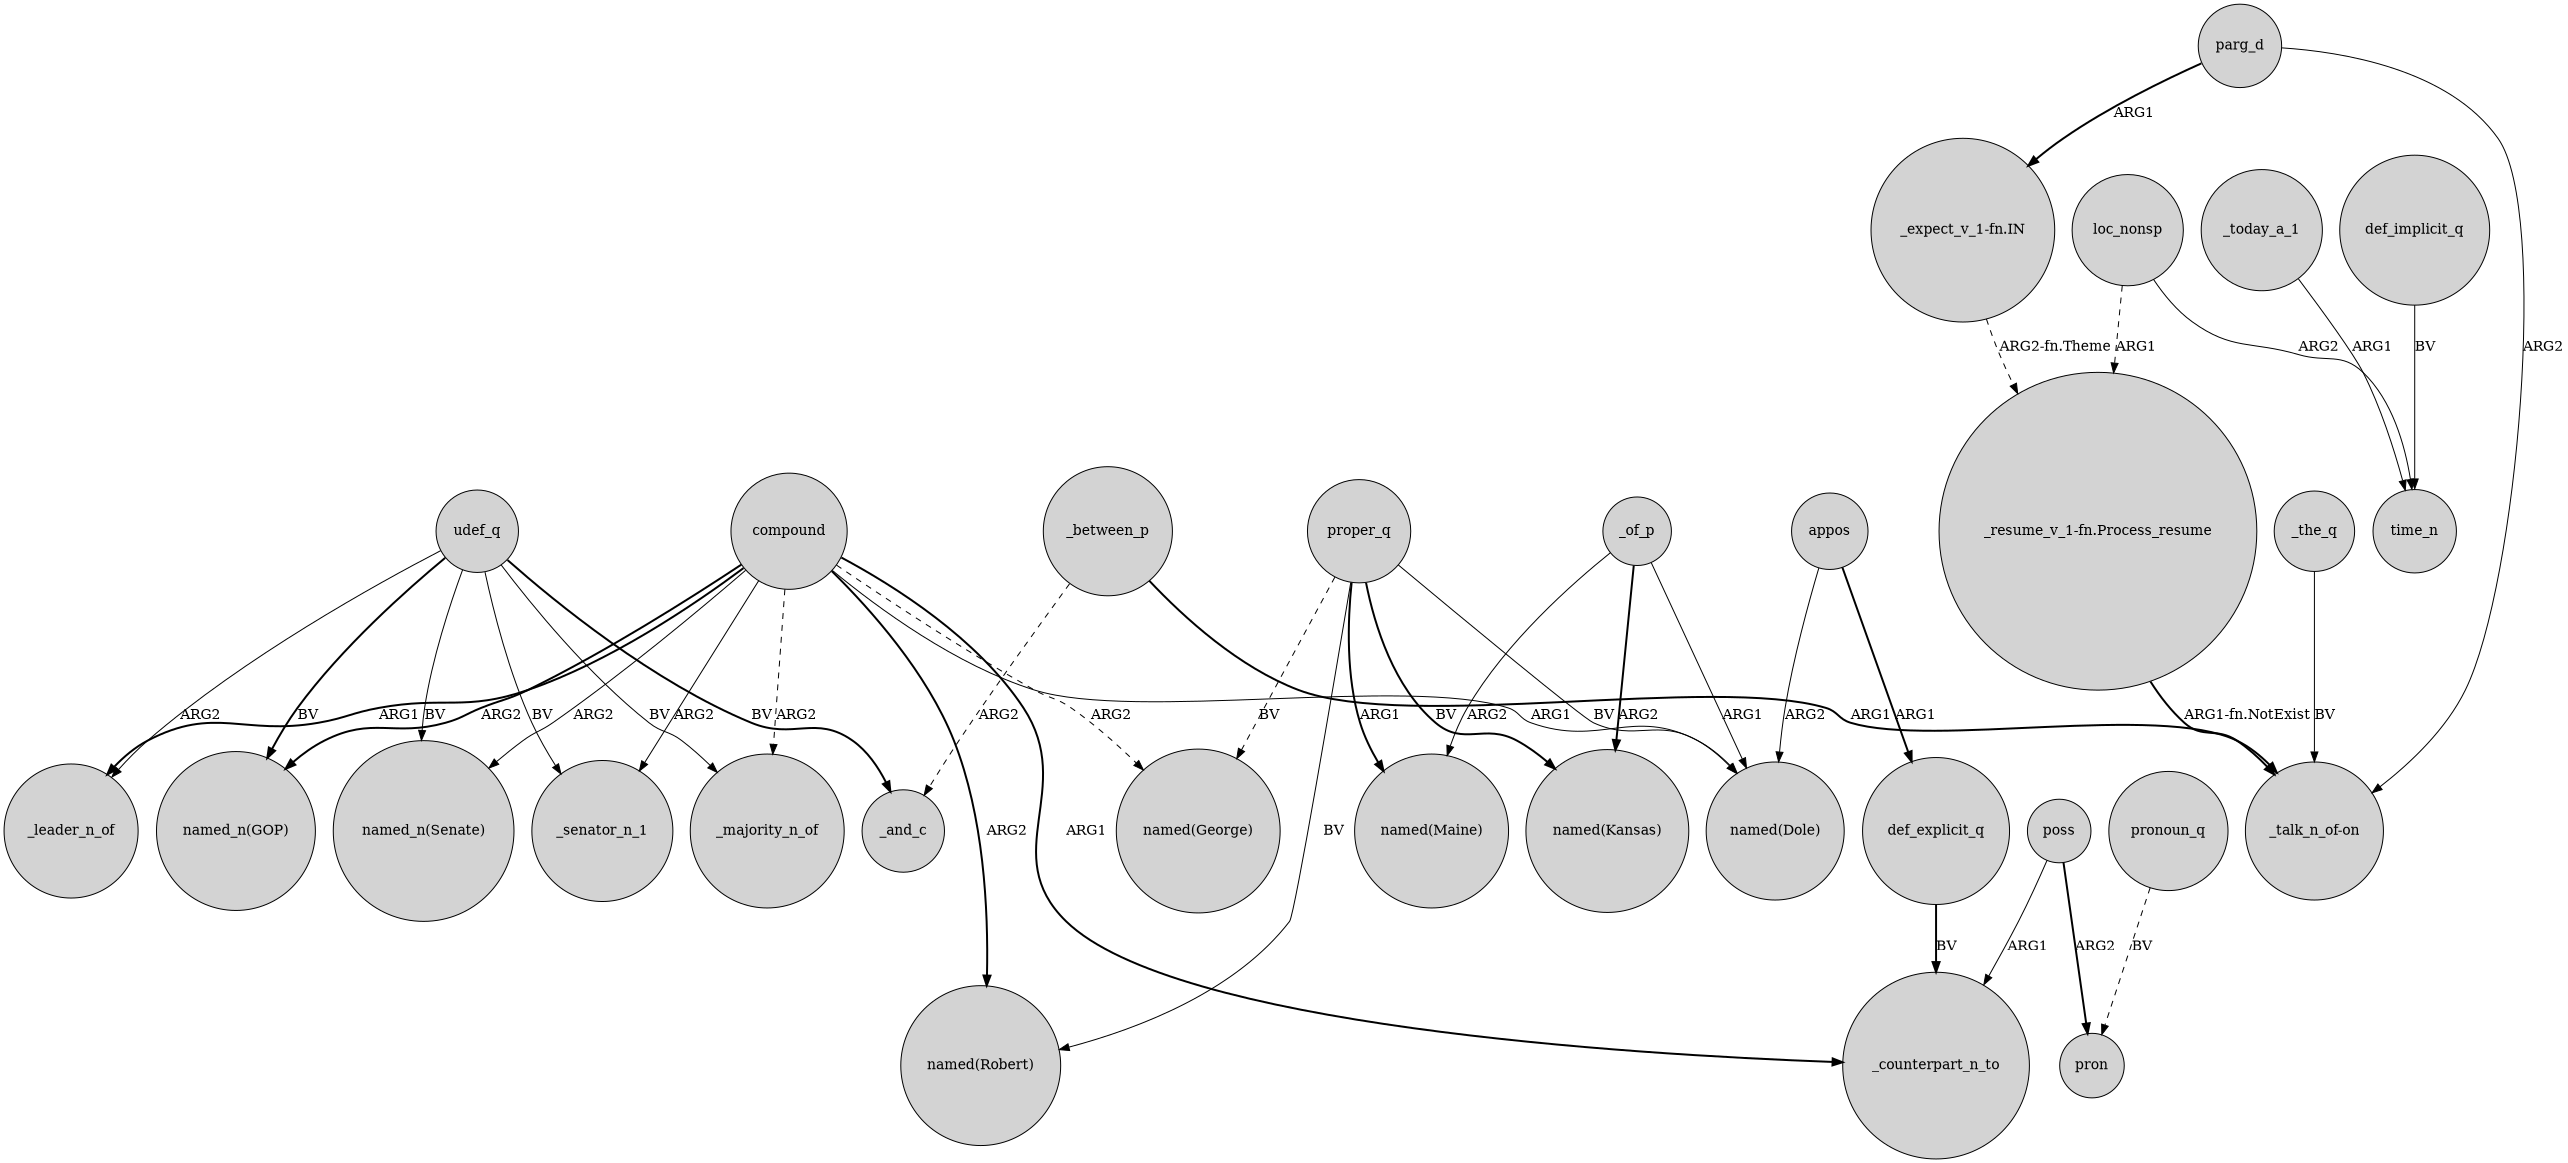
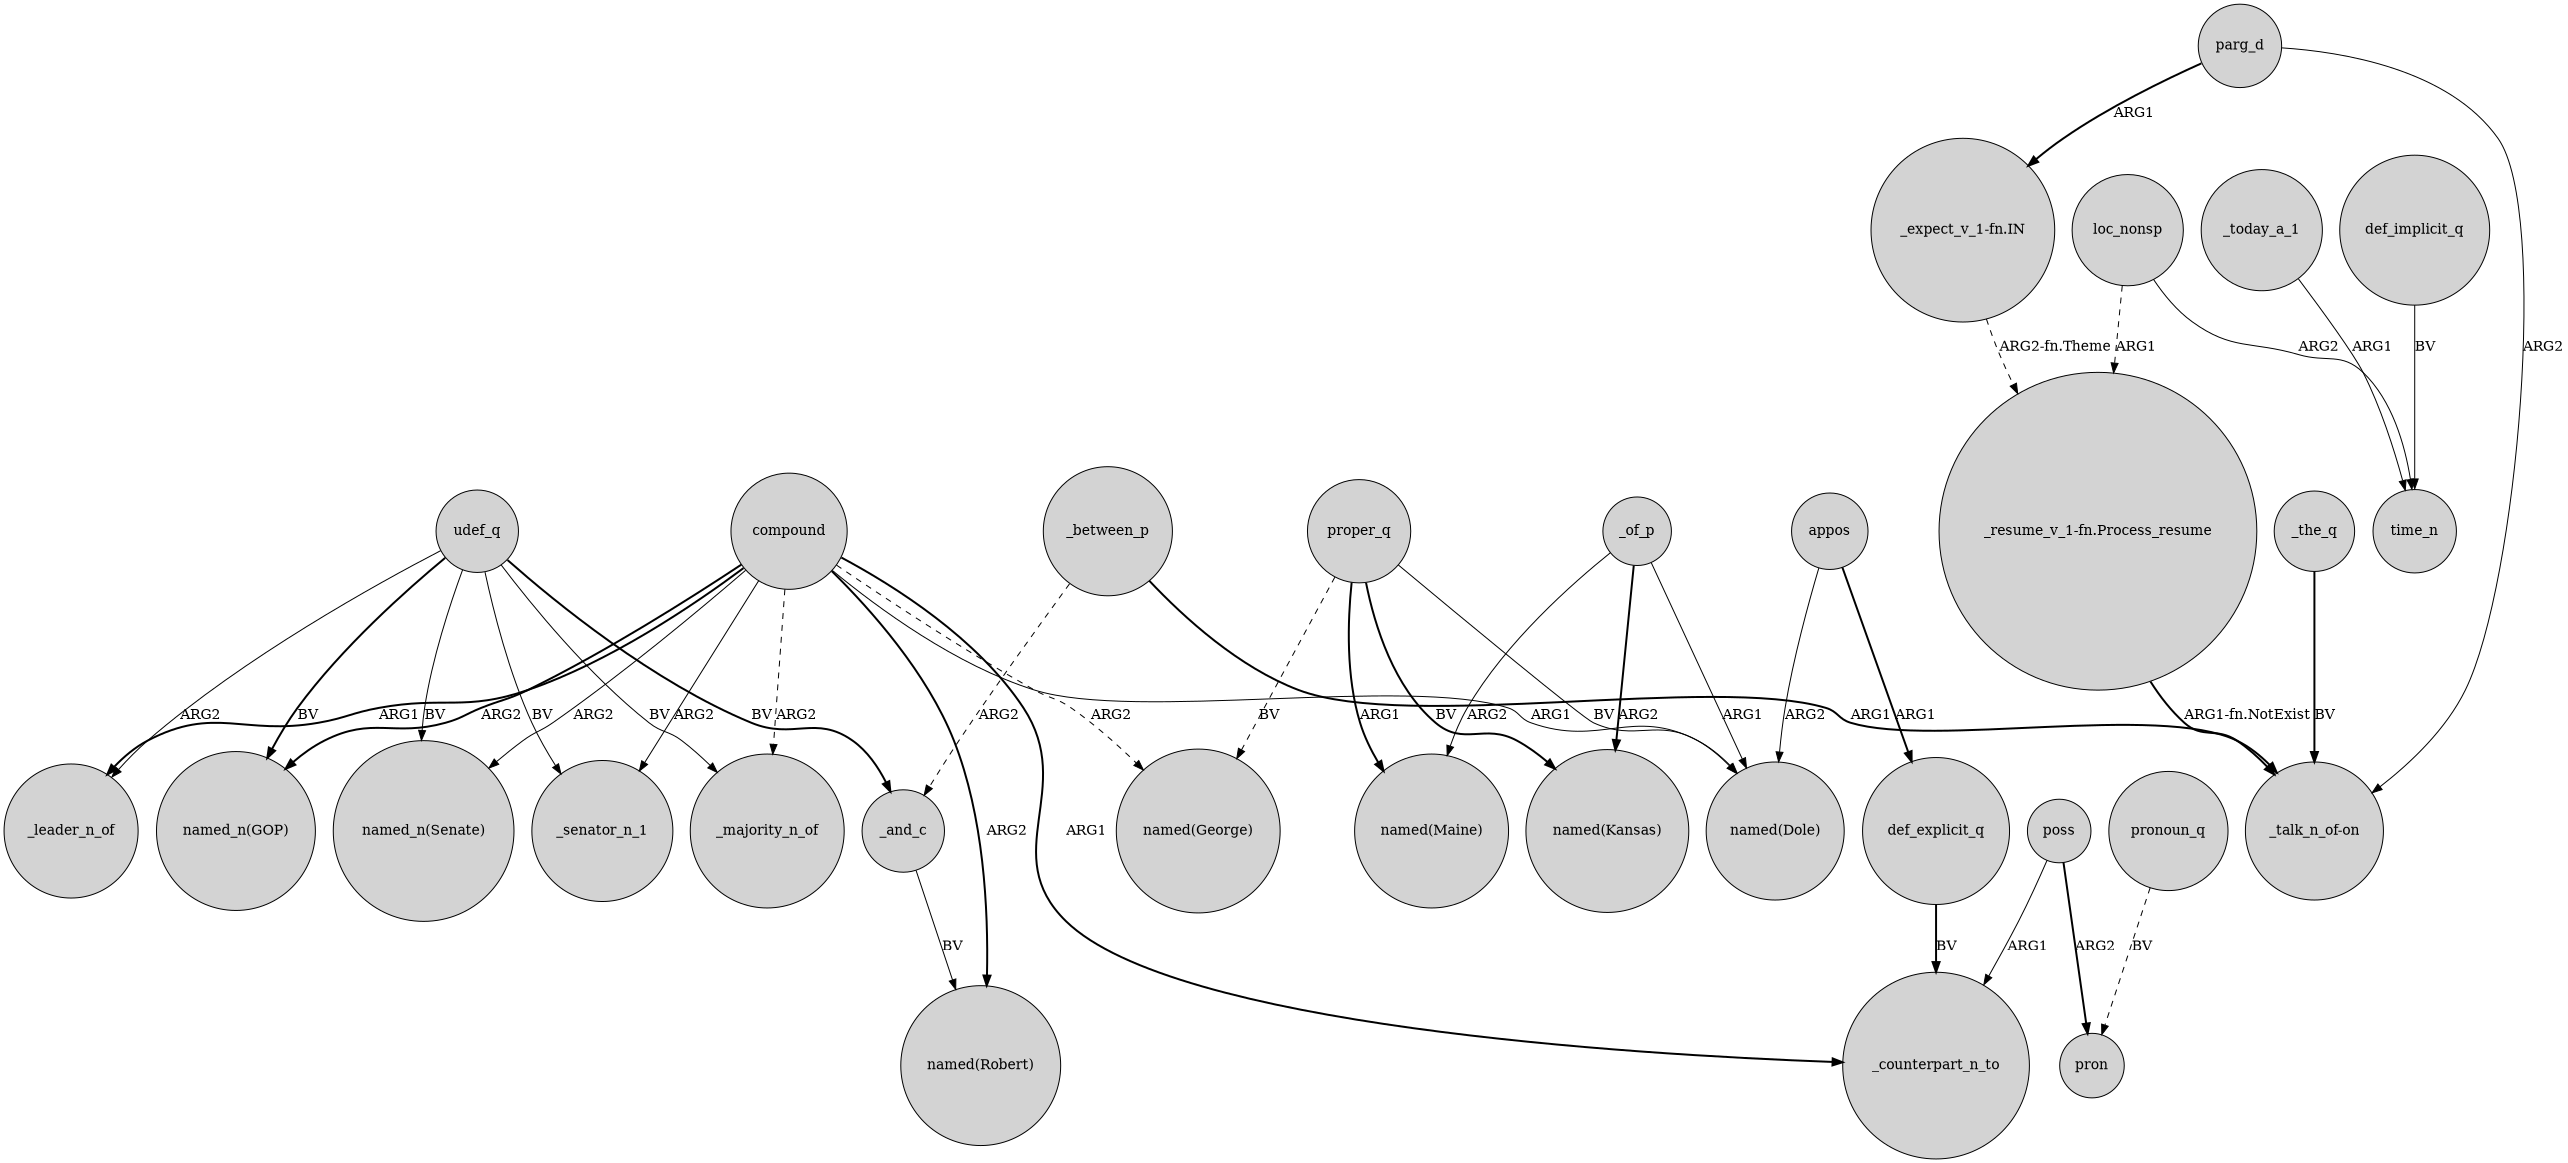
edge "_the_q" -> "_talk_n_of-on": style solid -> bold
edge "proper_q" -> "named(Robert)": now "_and_c" -> "named(Robert)"
